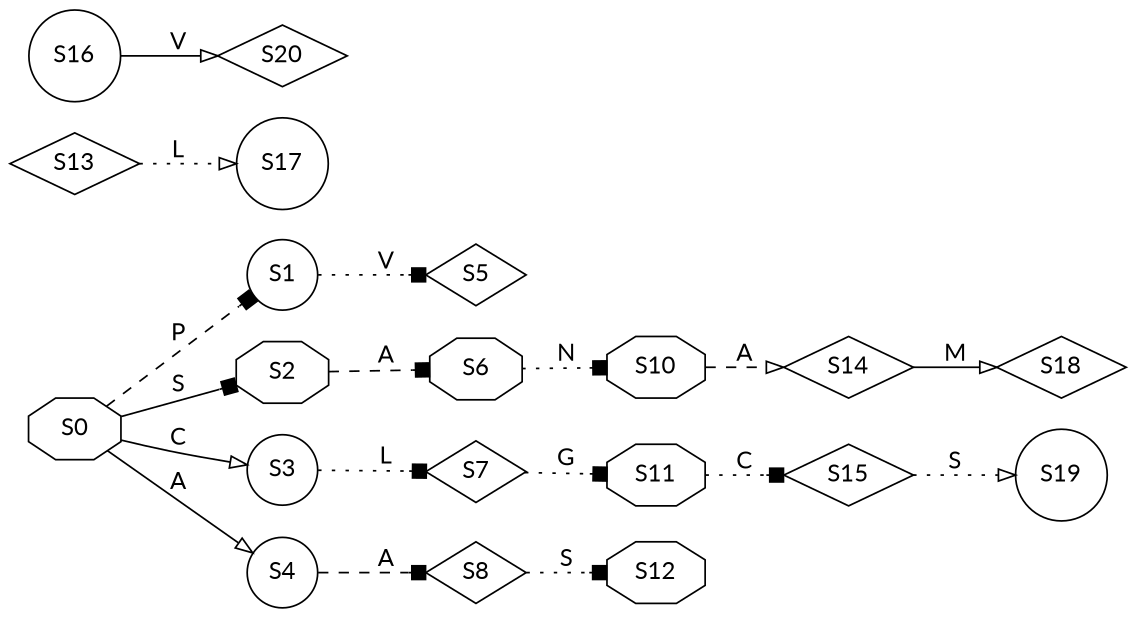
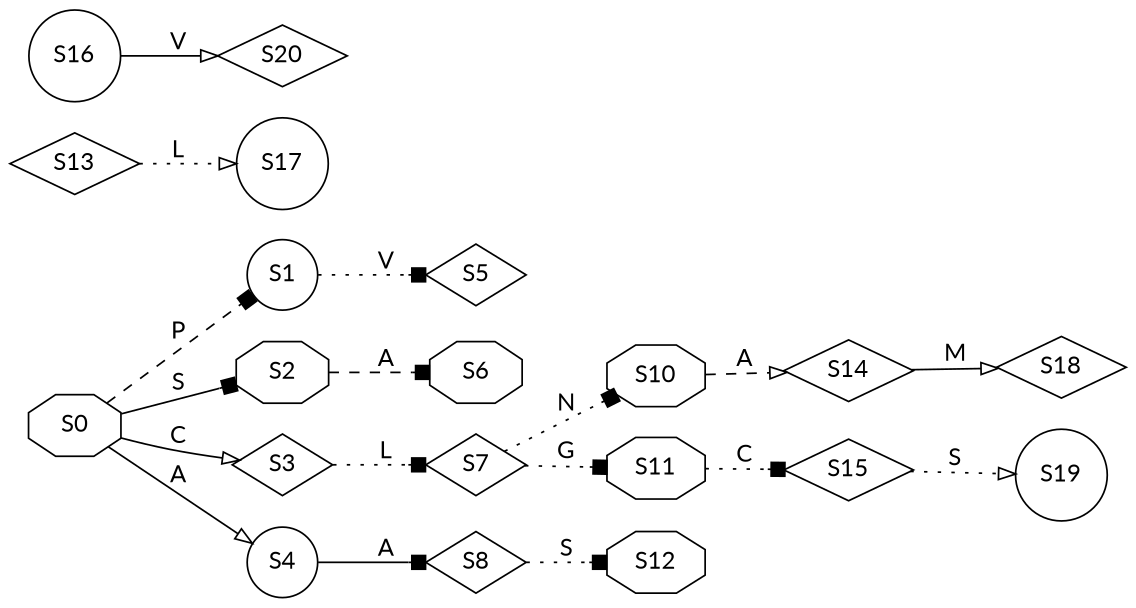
edge "S6" -> "S10": now "S7" -> "S10"
node "S3": shape circle -> diamond
edge "S4" -> "S8": style dashed -> solid
